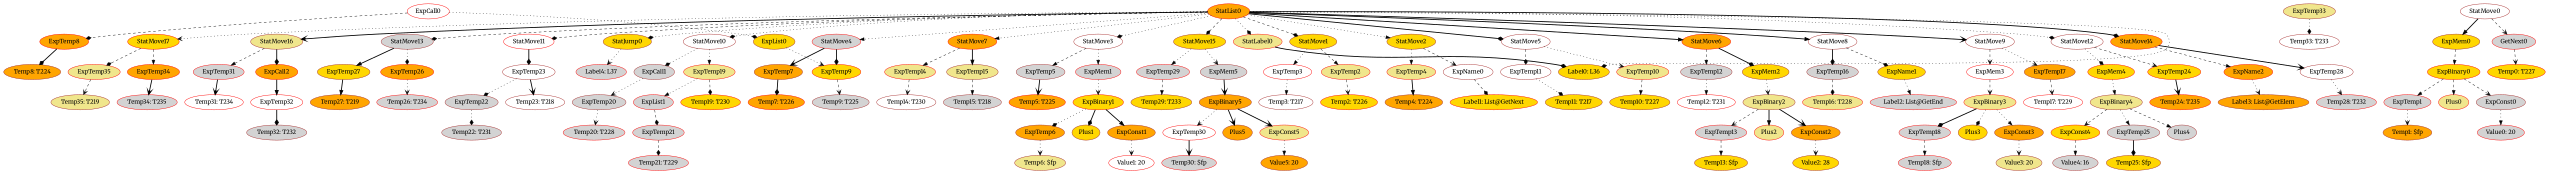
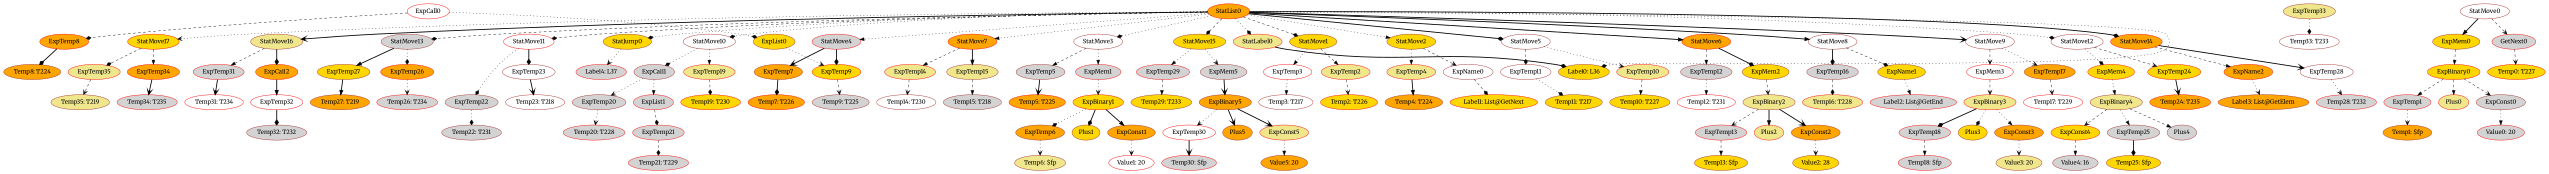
edge "ExpMem2" -> "ExpBinary2": style dotted -> dashed
edge "ExpTemp23" -> "ExpTemp22": now "StatMove11" -> "ExpTemp22"
edge "ExpTemp19" -> "ExpList1": now "ExpCall1" -> "ExpList1"
